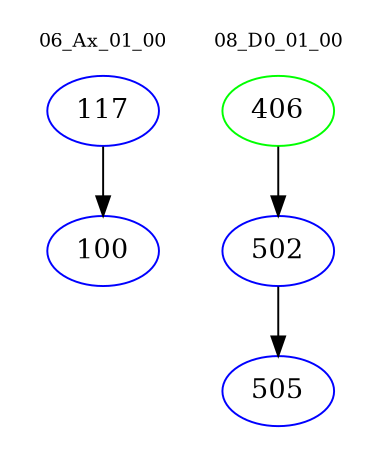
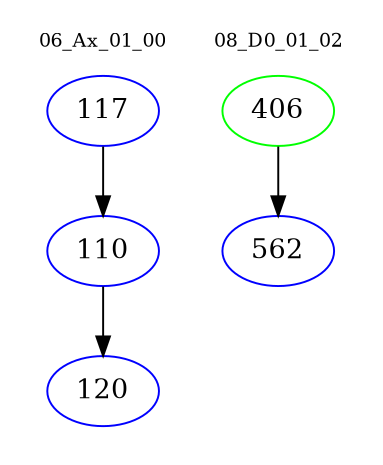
cluster "08_D0_01_00": label "08_D0_01_00" -> "08_D0_01_02"
node "100": label "100" -> "110"
node "502": label "502" -> "562"
node "120": added
node "505": removed
